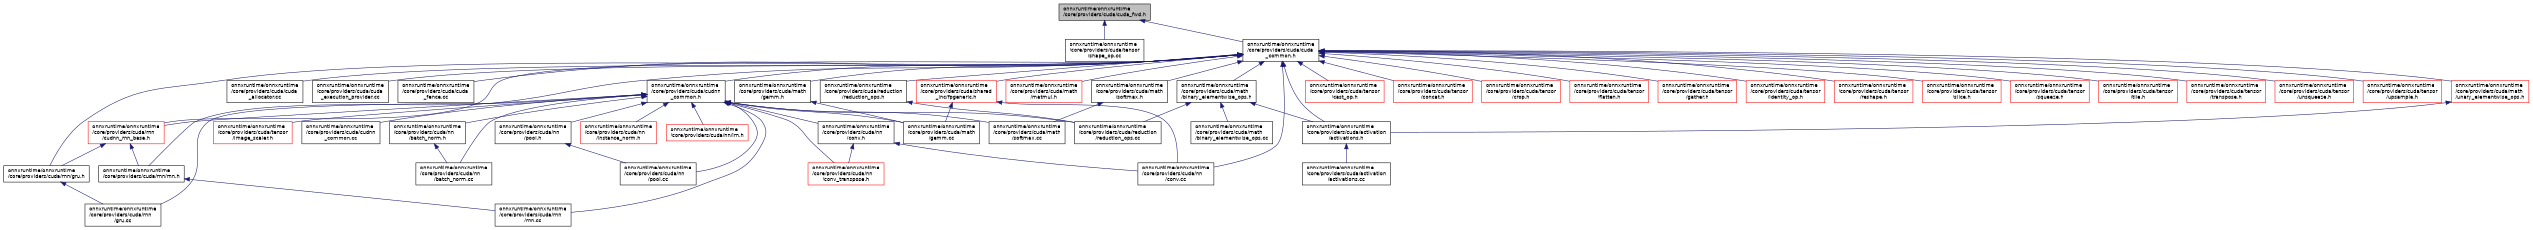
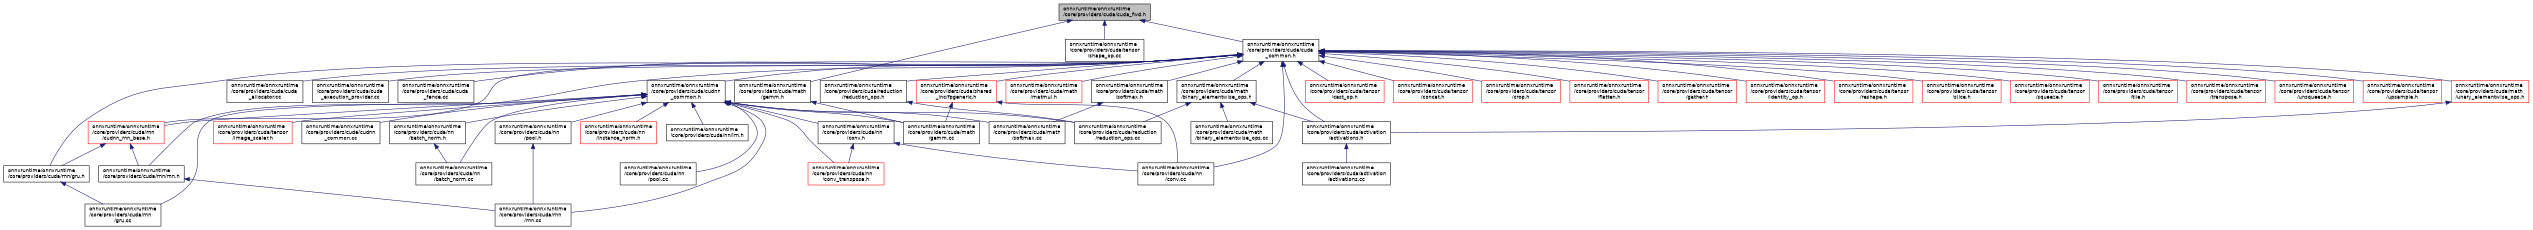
edge "onnxruntime/onnxruntime /core/providers/cuda/math /gemm.h" -> "onnxruntime/onnxruntime /core/providers/cuda/cuda _common.h": now "onnxruntime/onnxruntime /core/providers/cuda/math /gemm.h" -> "onnxruntime/onnxruntime /core/providers/cuda/cuda_fwd.h"
node "onnxruntime/onnxruntime /core/providers/cuda/nn/lrn.h": color red -> black
edge "onnxruntime/onnxruntime /core/providers/cuda/nn /pool.cc" -> "onnxruntime/onnxruntime /core/providers/cuda/nn /pool.h": now "onnxruntime/onnxruntime /core/providers/cuda/rnn /rnn.cc" -> "onnxruntime/onnxruntime /core/providers/cuda/nn /pool.h"
